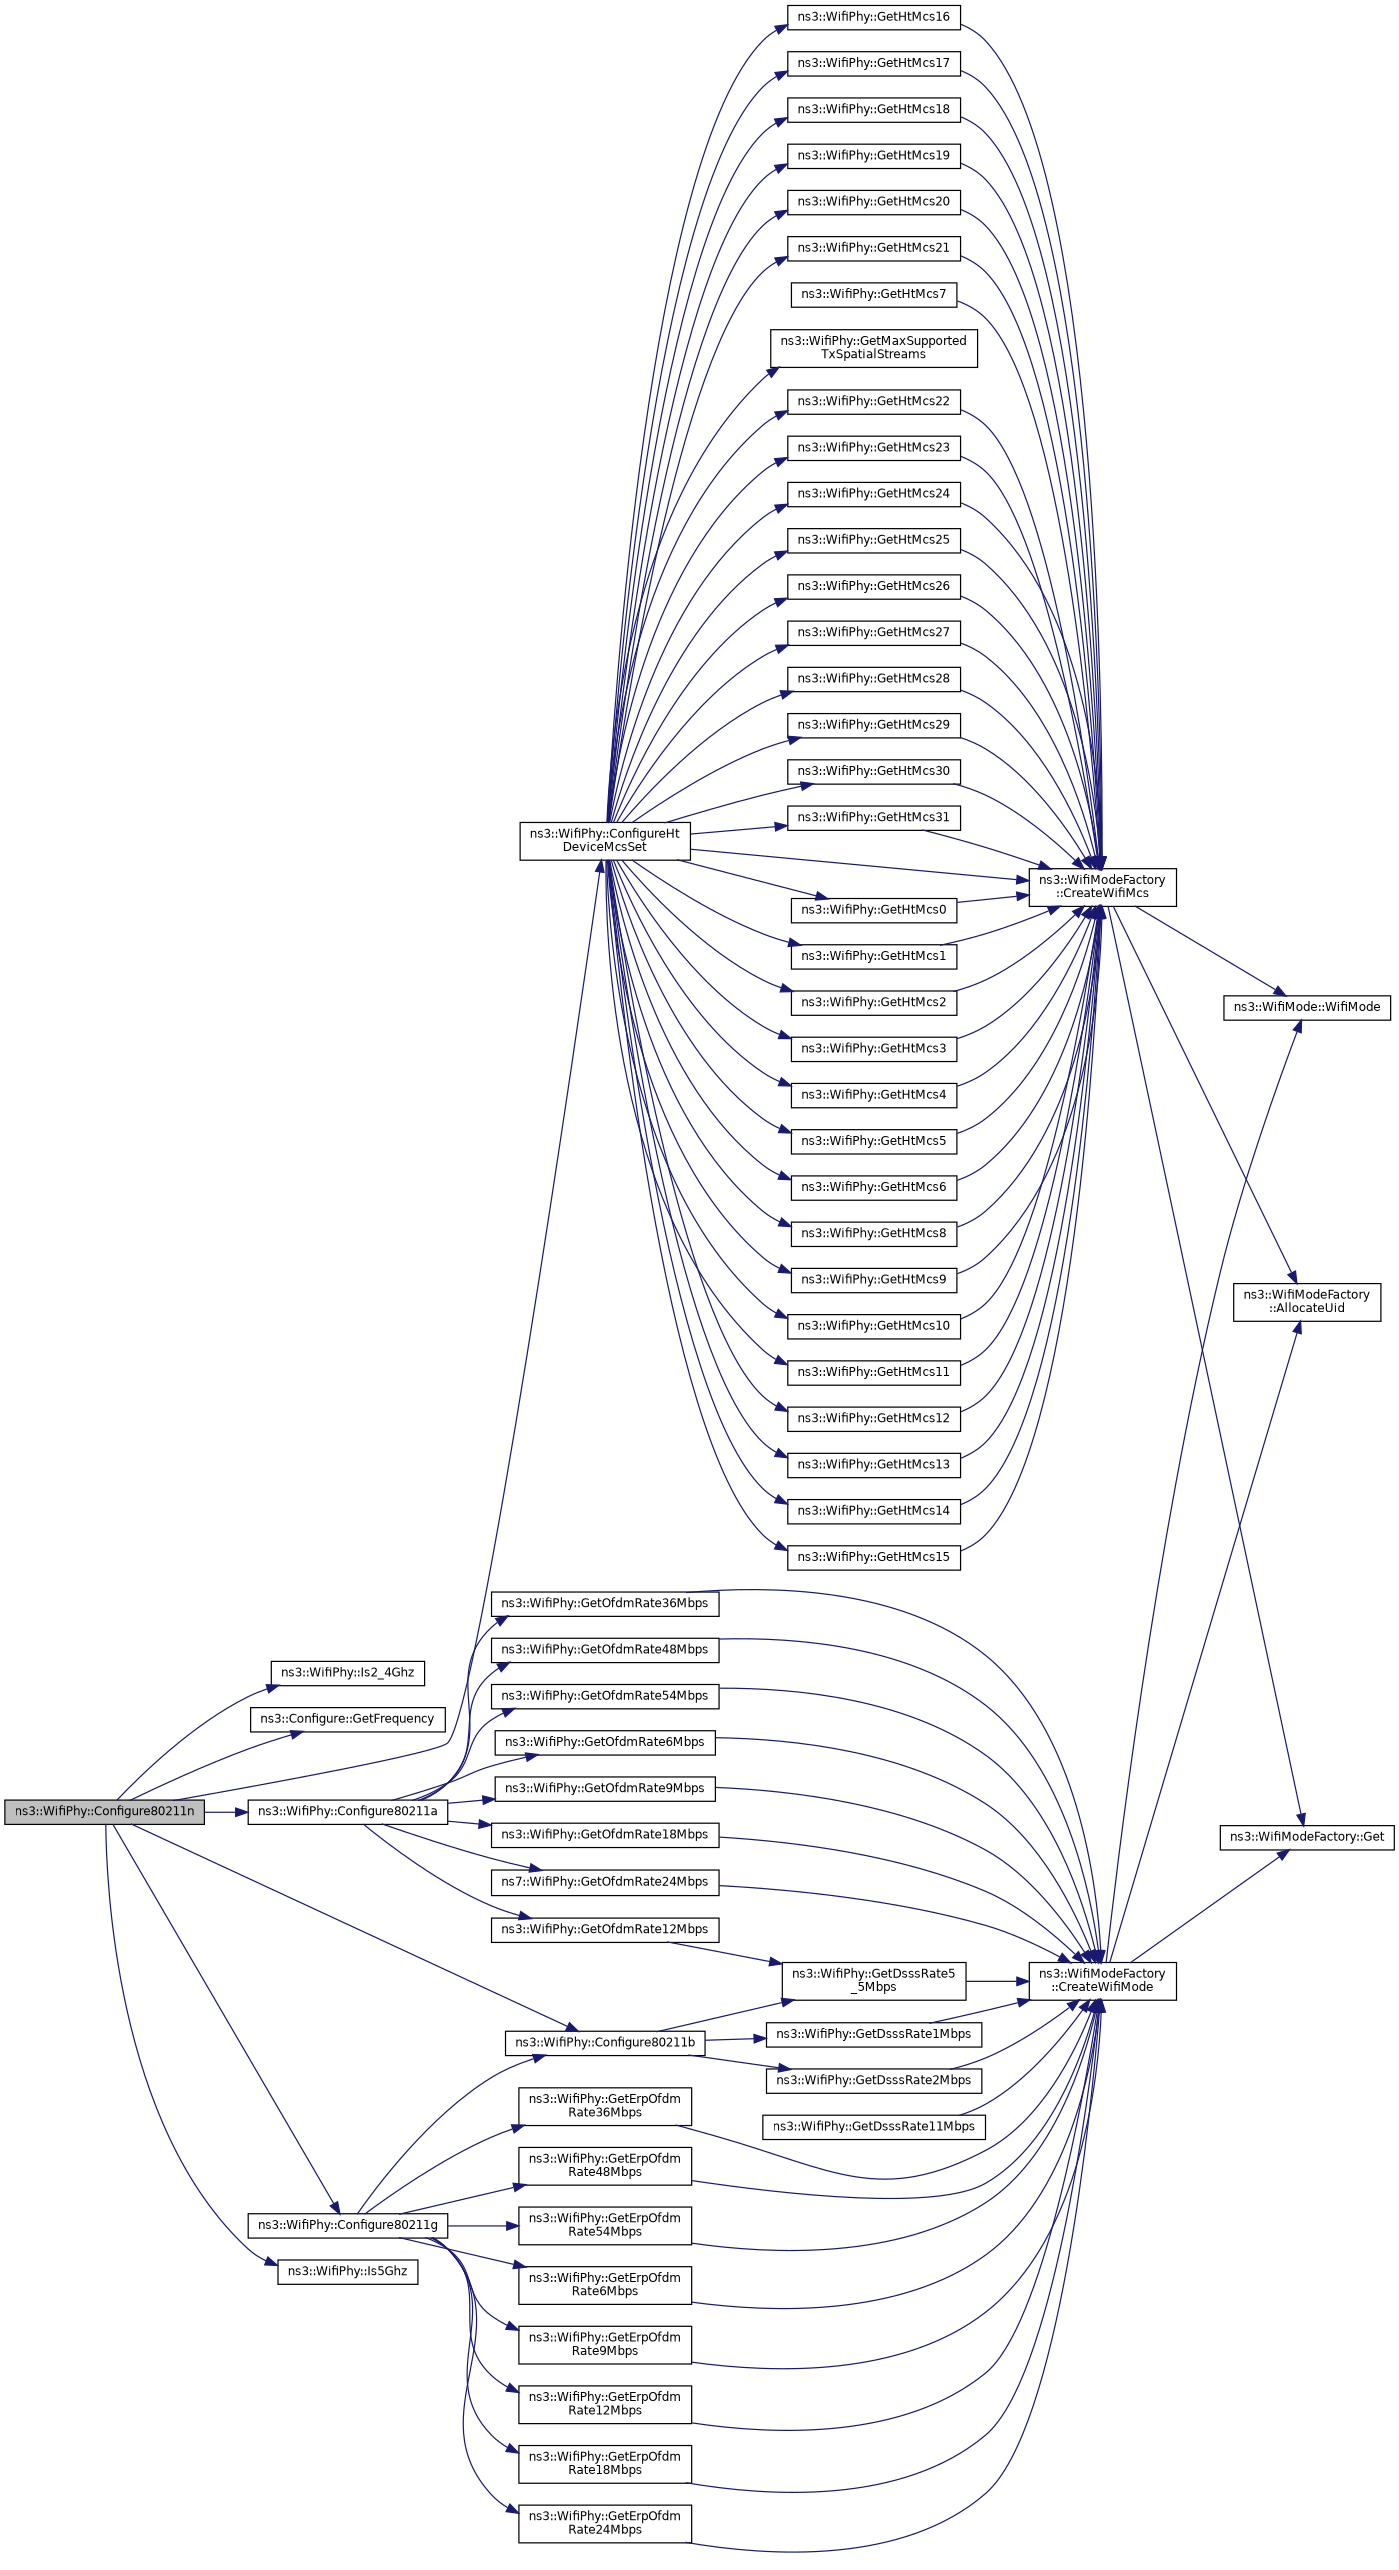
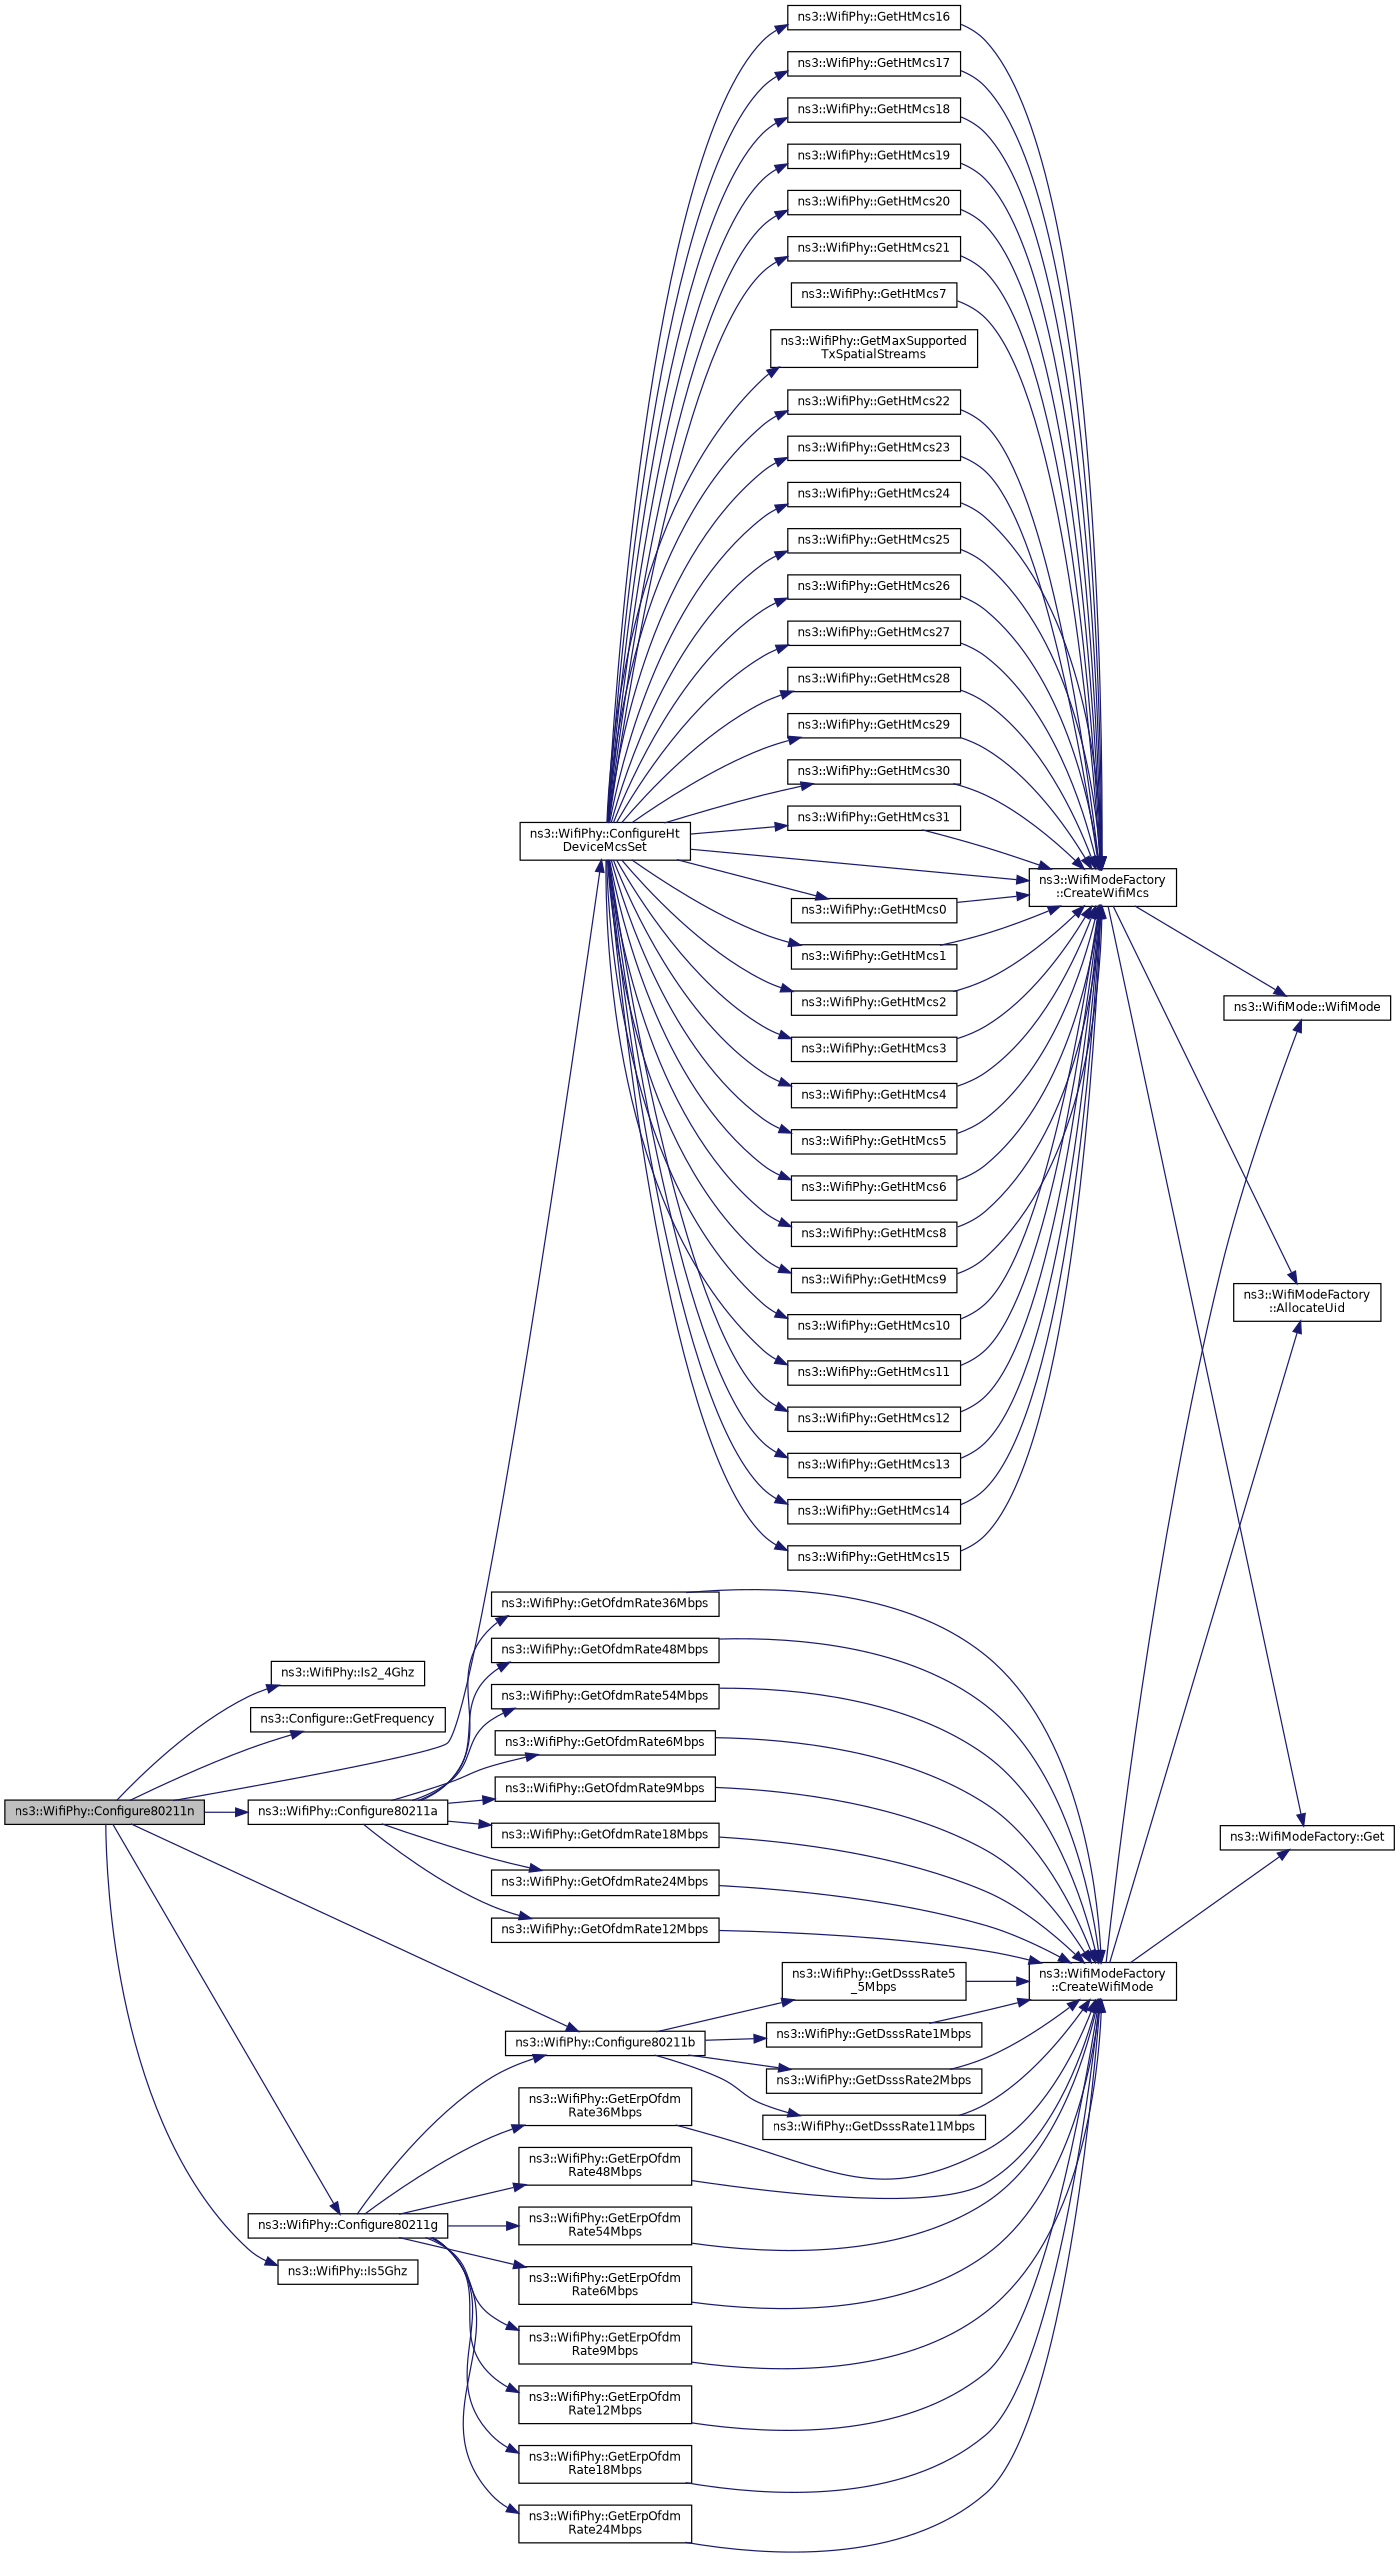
node "ns7::WifiPhy::GetOfdmRate24Mbps": label "ns7::WifiPhy::GetOfdmRate24Mbps" -> "ns3::WifiPhy::GetOfdmRate24Mbps"
edge "ns3::WifiPhy::GetOfdmRate12Mbps" -> "ns3::WifiPhy::GetDsssRate5 _5Mbps": now "ns3::WifiPhy::GetOfdmRate12Mbps" -> "ns3::WifiModeFactory ::CreateWifiMode"
edge "ns3::WifiPhy::Configure80211b" -> "ns3::WifiPhy::GetDsssRate11Mbps": added
